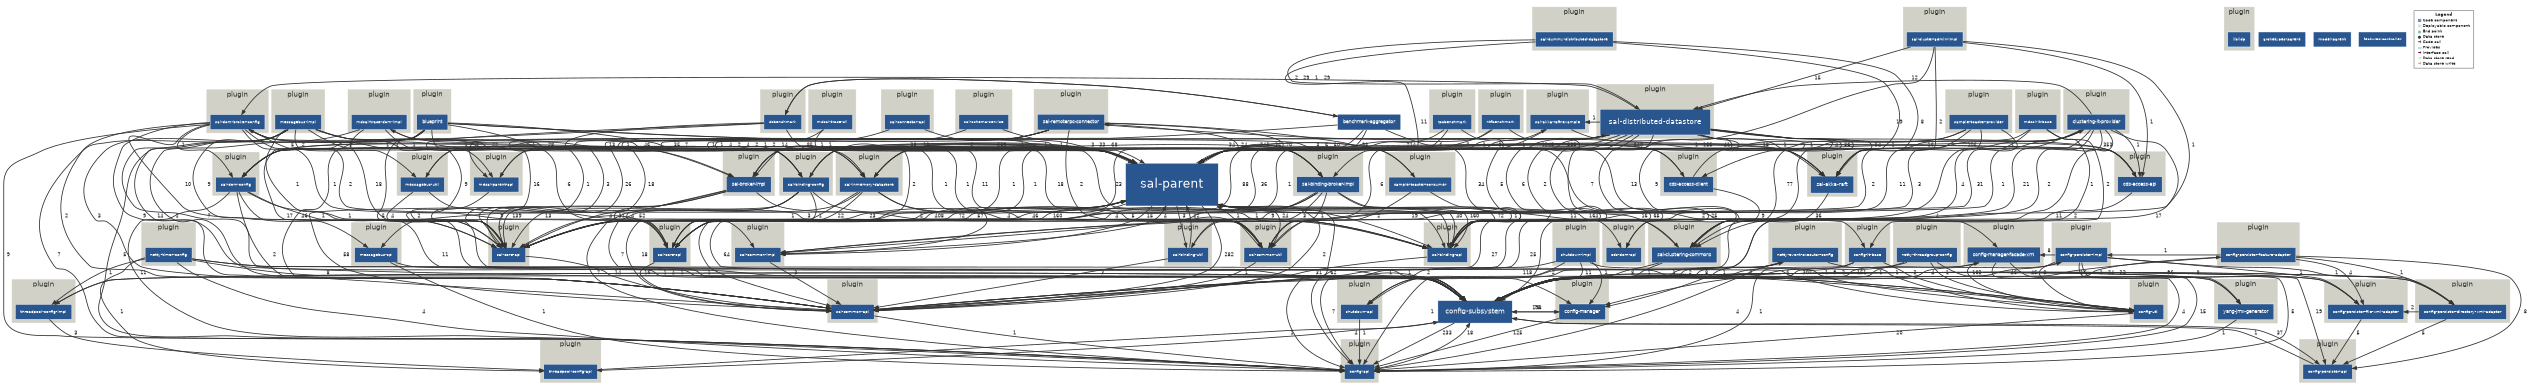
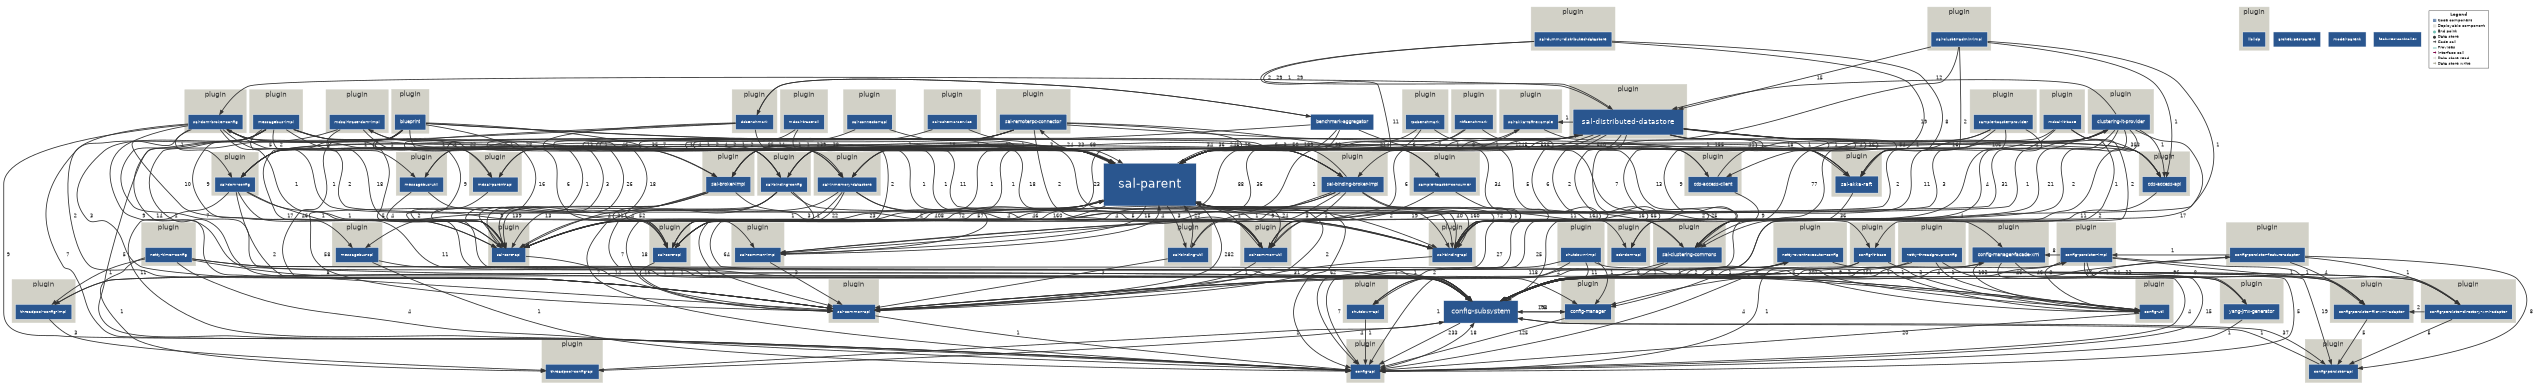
edge "sal-binding-broker-impl" -> "sal-parent": added, label "189"
